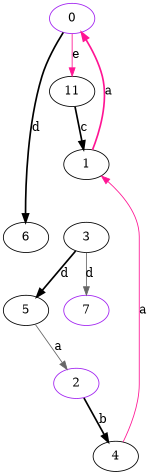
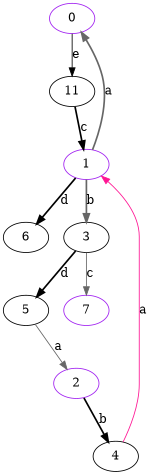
edge "0" -> "11": color deeppink -> black
edge "1" -> "0": color deeppink -> gray40
edge "0" -> "6": now "1" -> "6"
node "1": color black -> purple
edge "1" -> "3": added, label "b"
edge "3" -> "7": label "d" -> "c"
